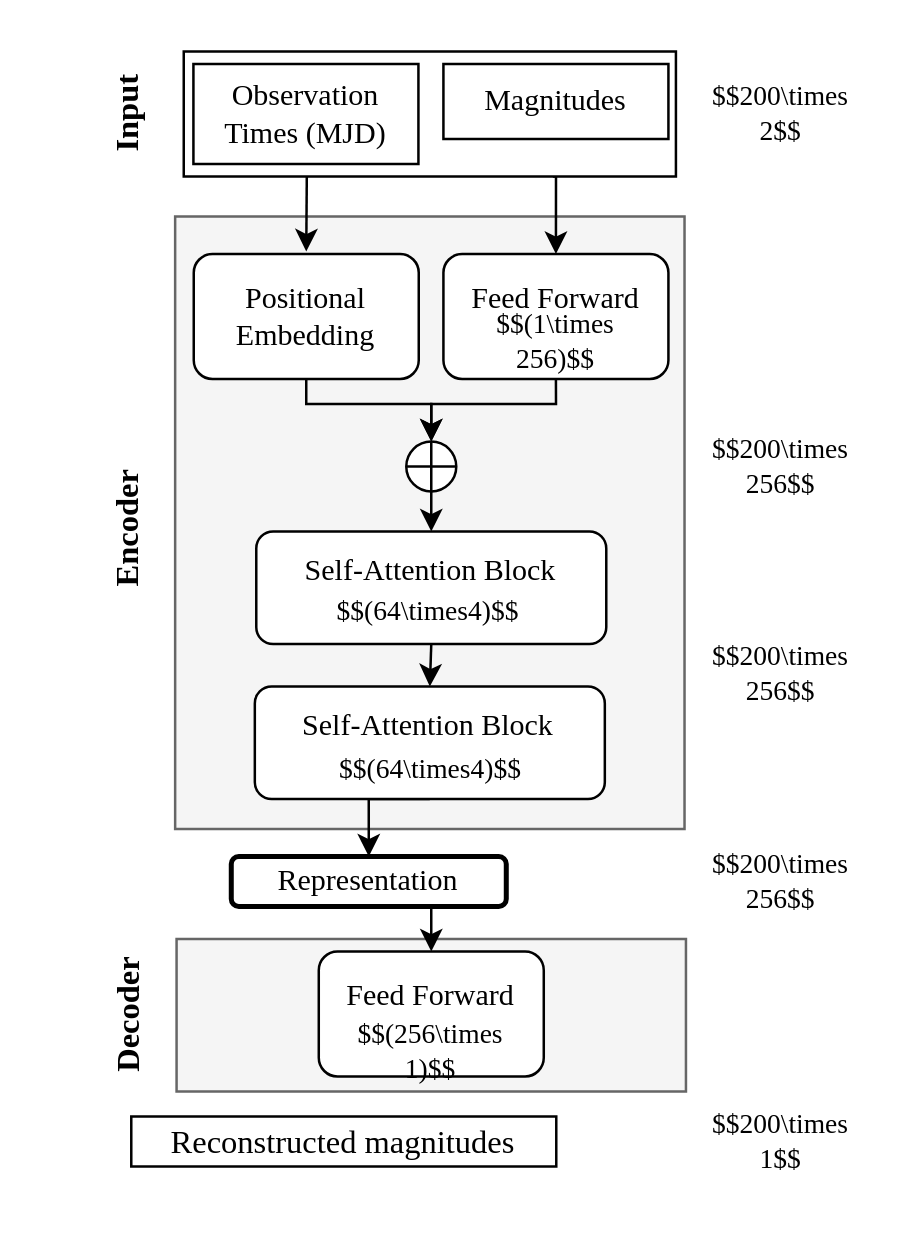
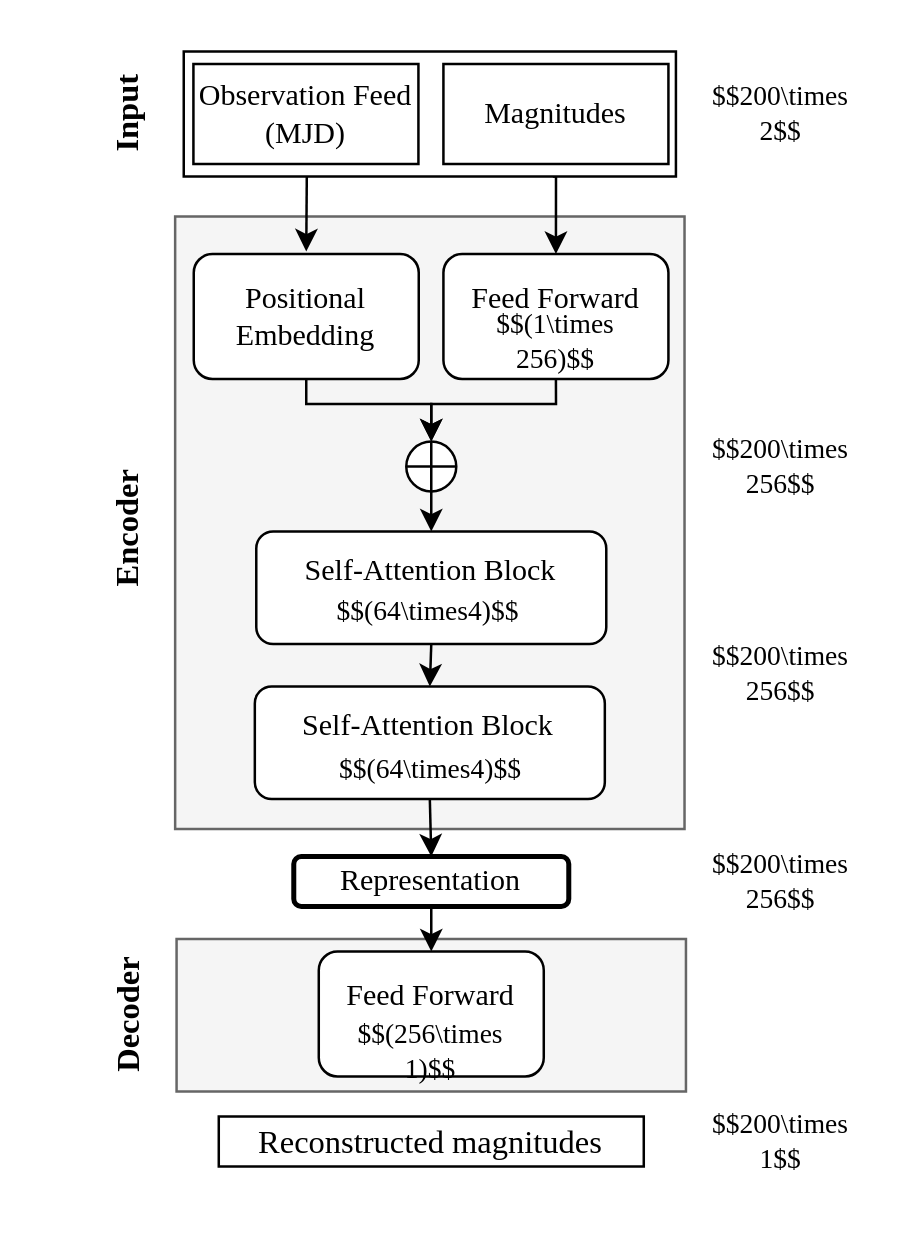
node "Magnitudes": size 225x75 -> 225x100
node "Observation Times (MJD)": label "Observation Times (MJD)" -> "Observation Feed (MJD)"
node "Representation": moved (369, 881) -> (431, 881)
node "Reconstructed magnitudes": moved (344, 1141) -> (431, 1141)
